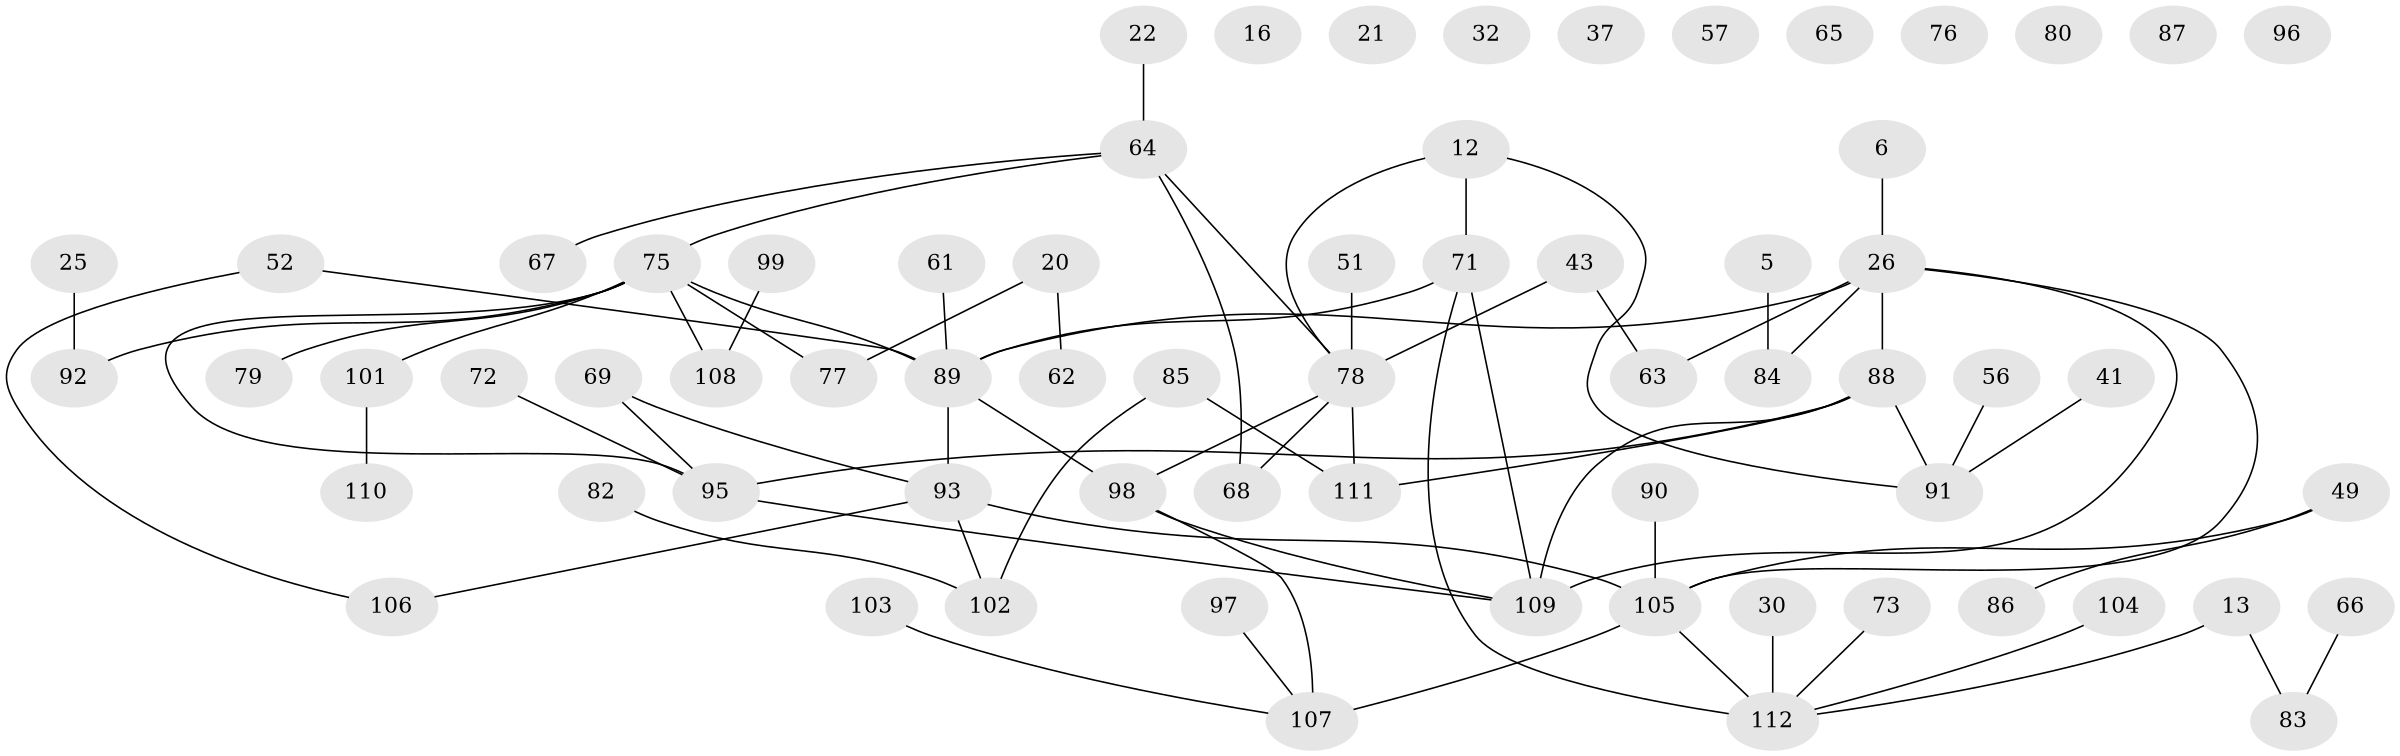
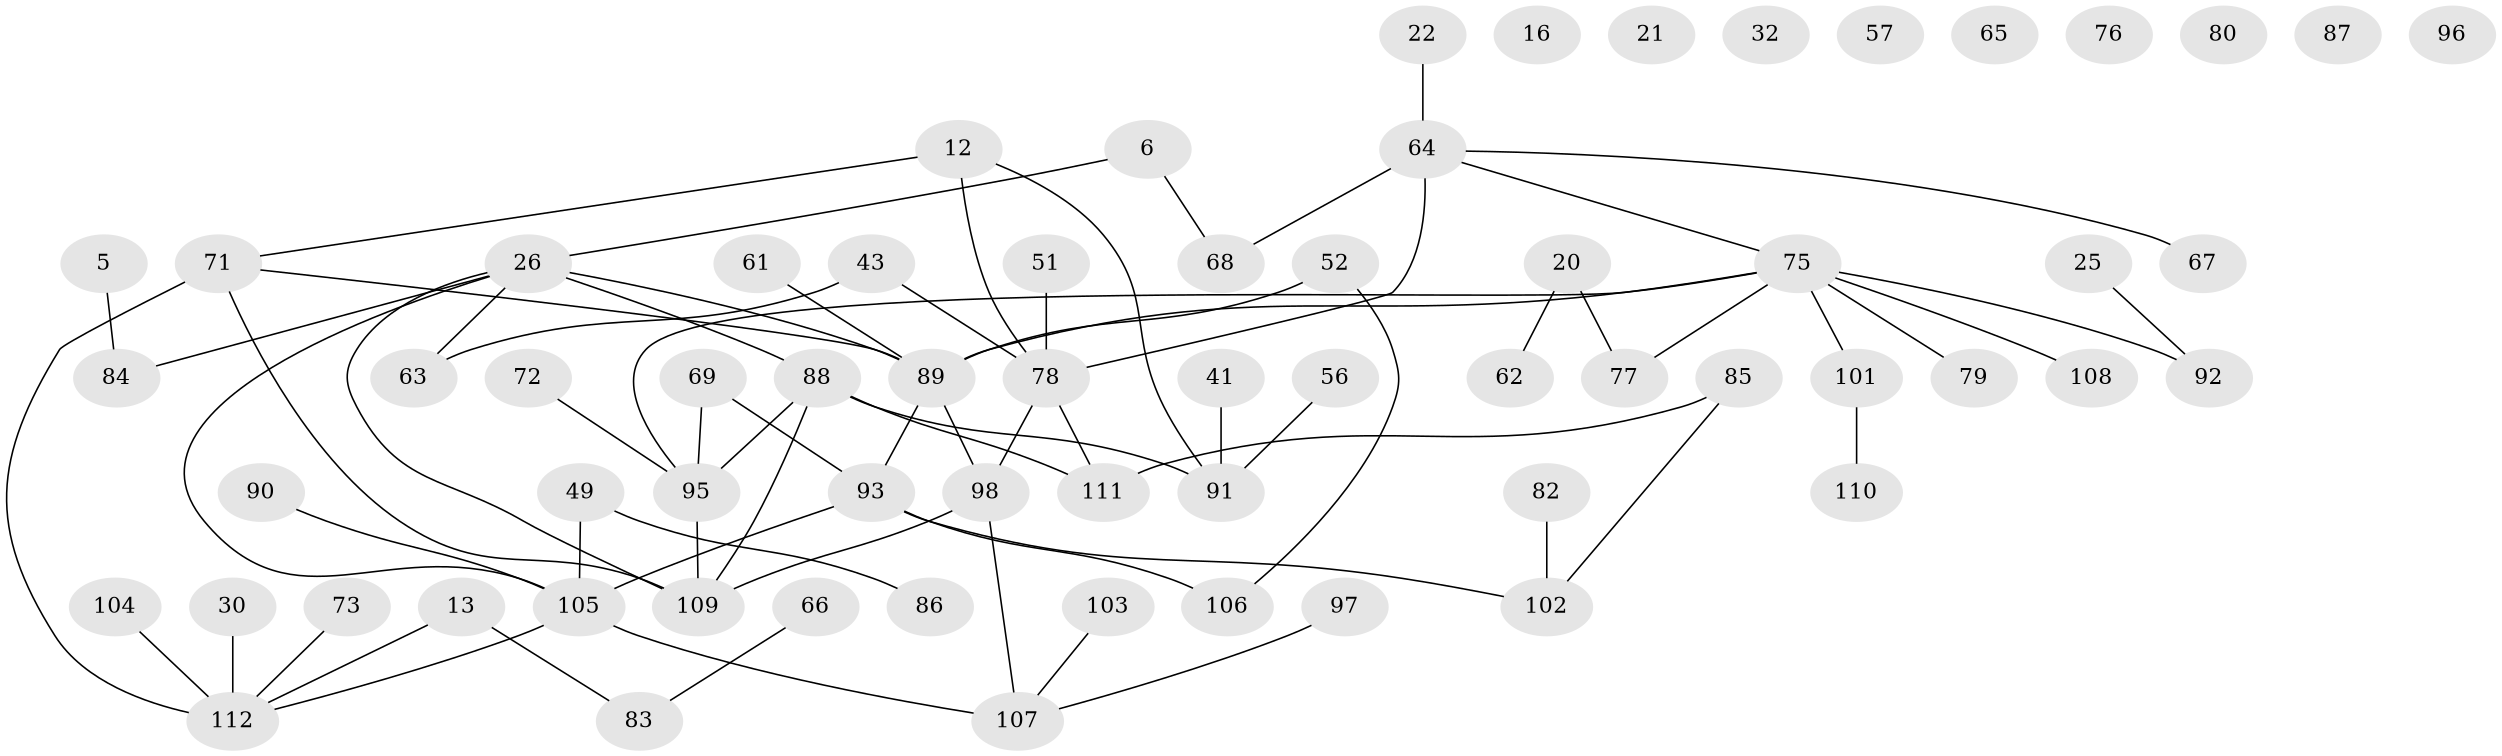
node "37": removed
node "99": removed
edge "78" -- "68": now "6" -- "68"
